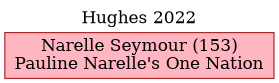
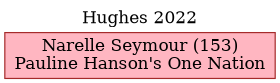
node "Narelle Seymour (153) Pauline Narelle's One Nation": label "Narelle Seymour (153) Pauline Narelle's One Nation" -> "Narelle Seymour (153) Pauline Hanson's One Nation"
